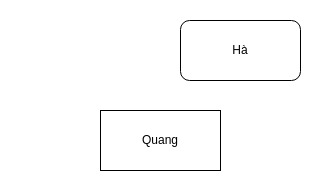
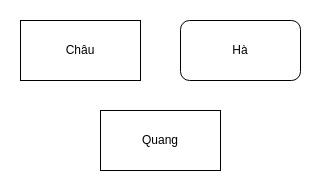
node "Châu": added
